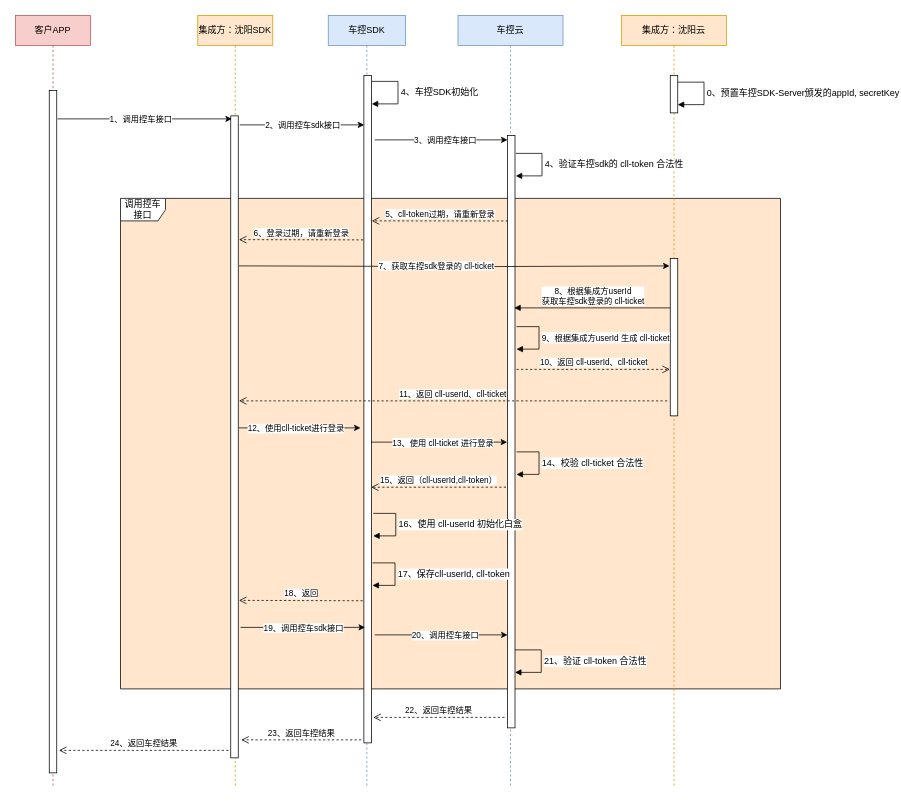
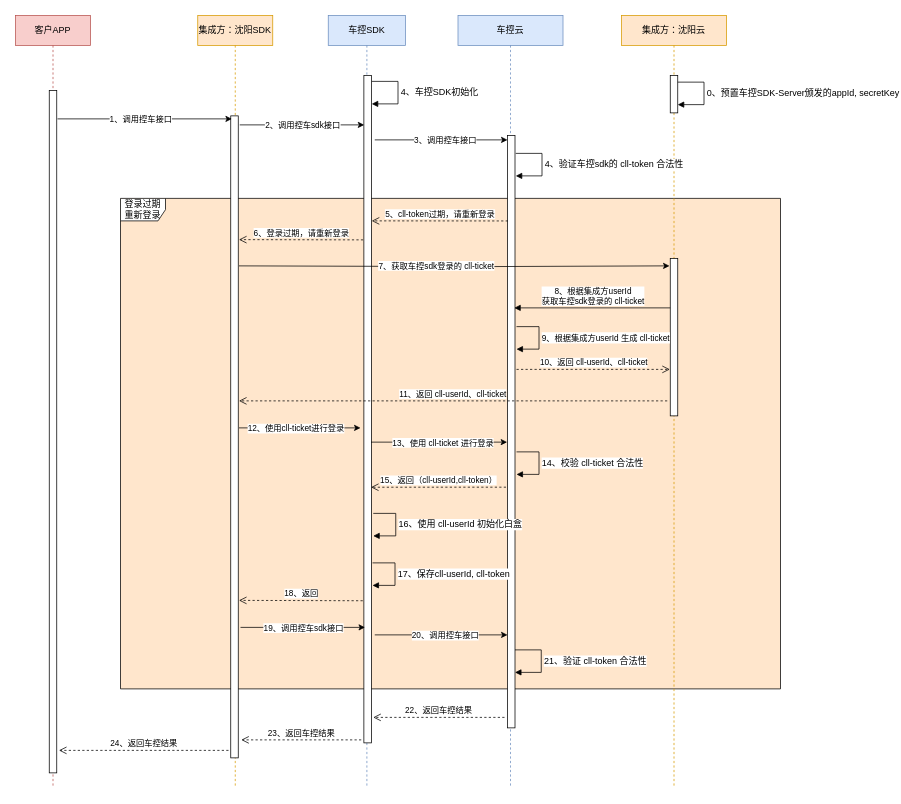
node "调用控车接口": label "调用控车接口" -> "登录过期重新登录"
